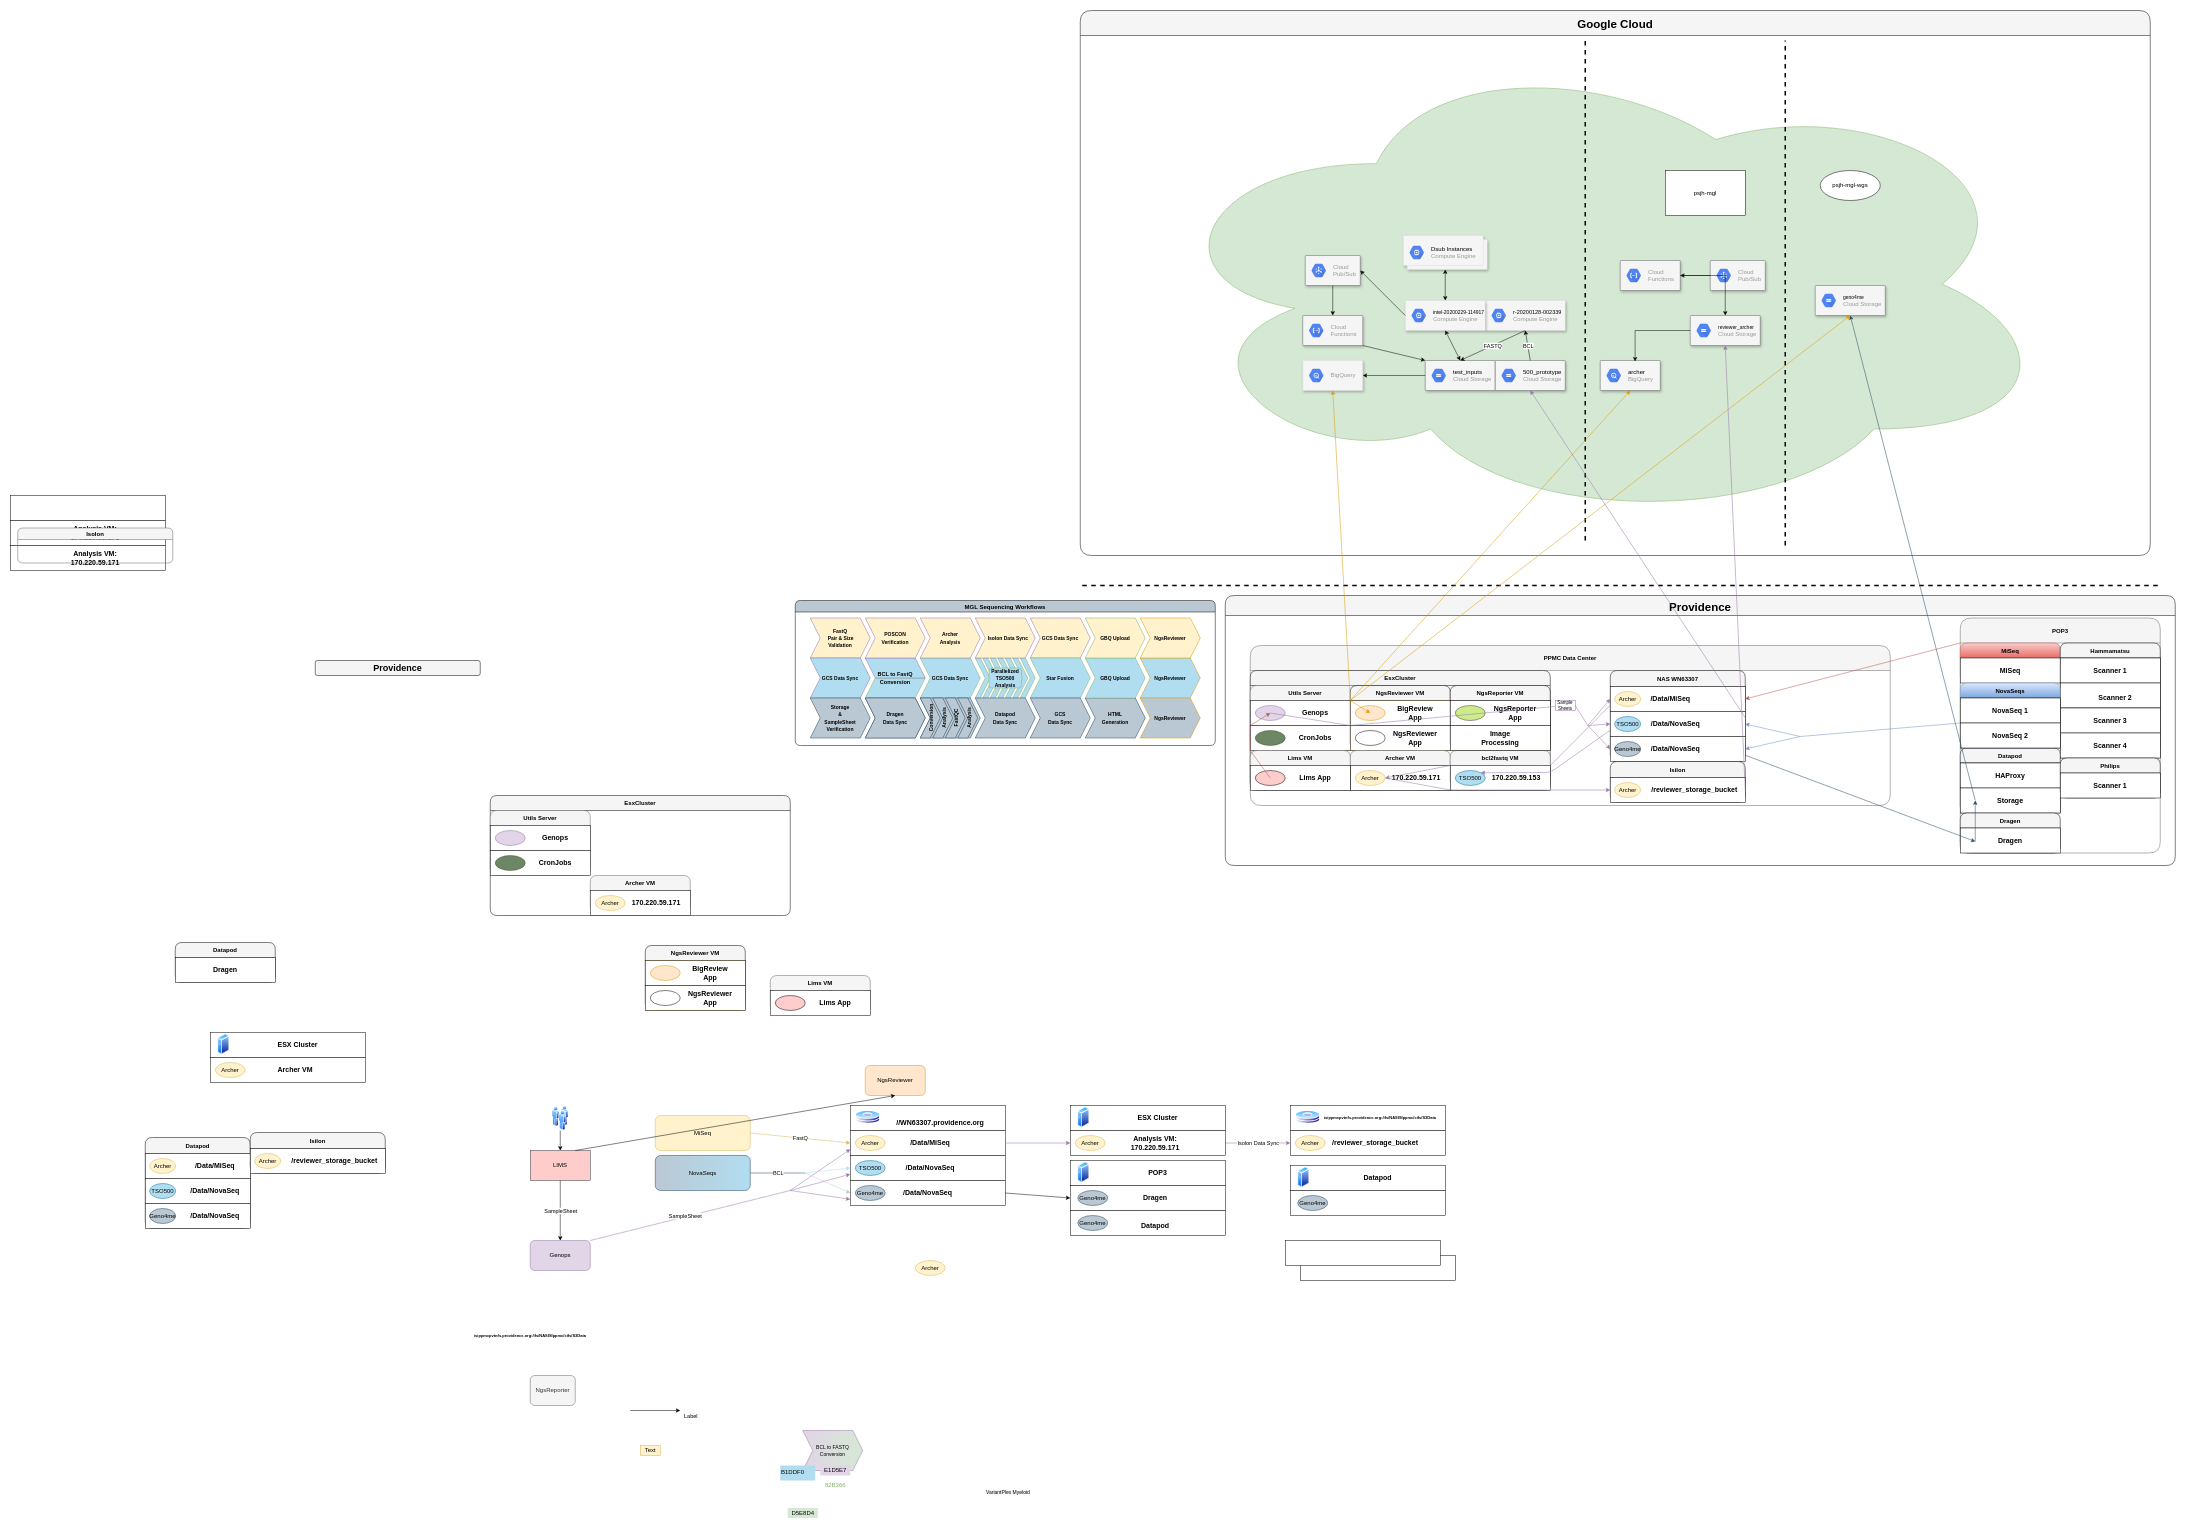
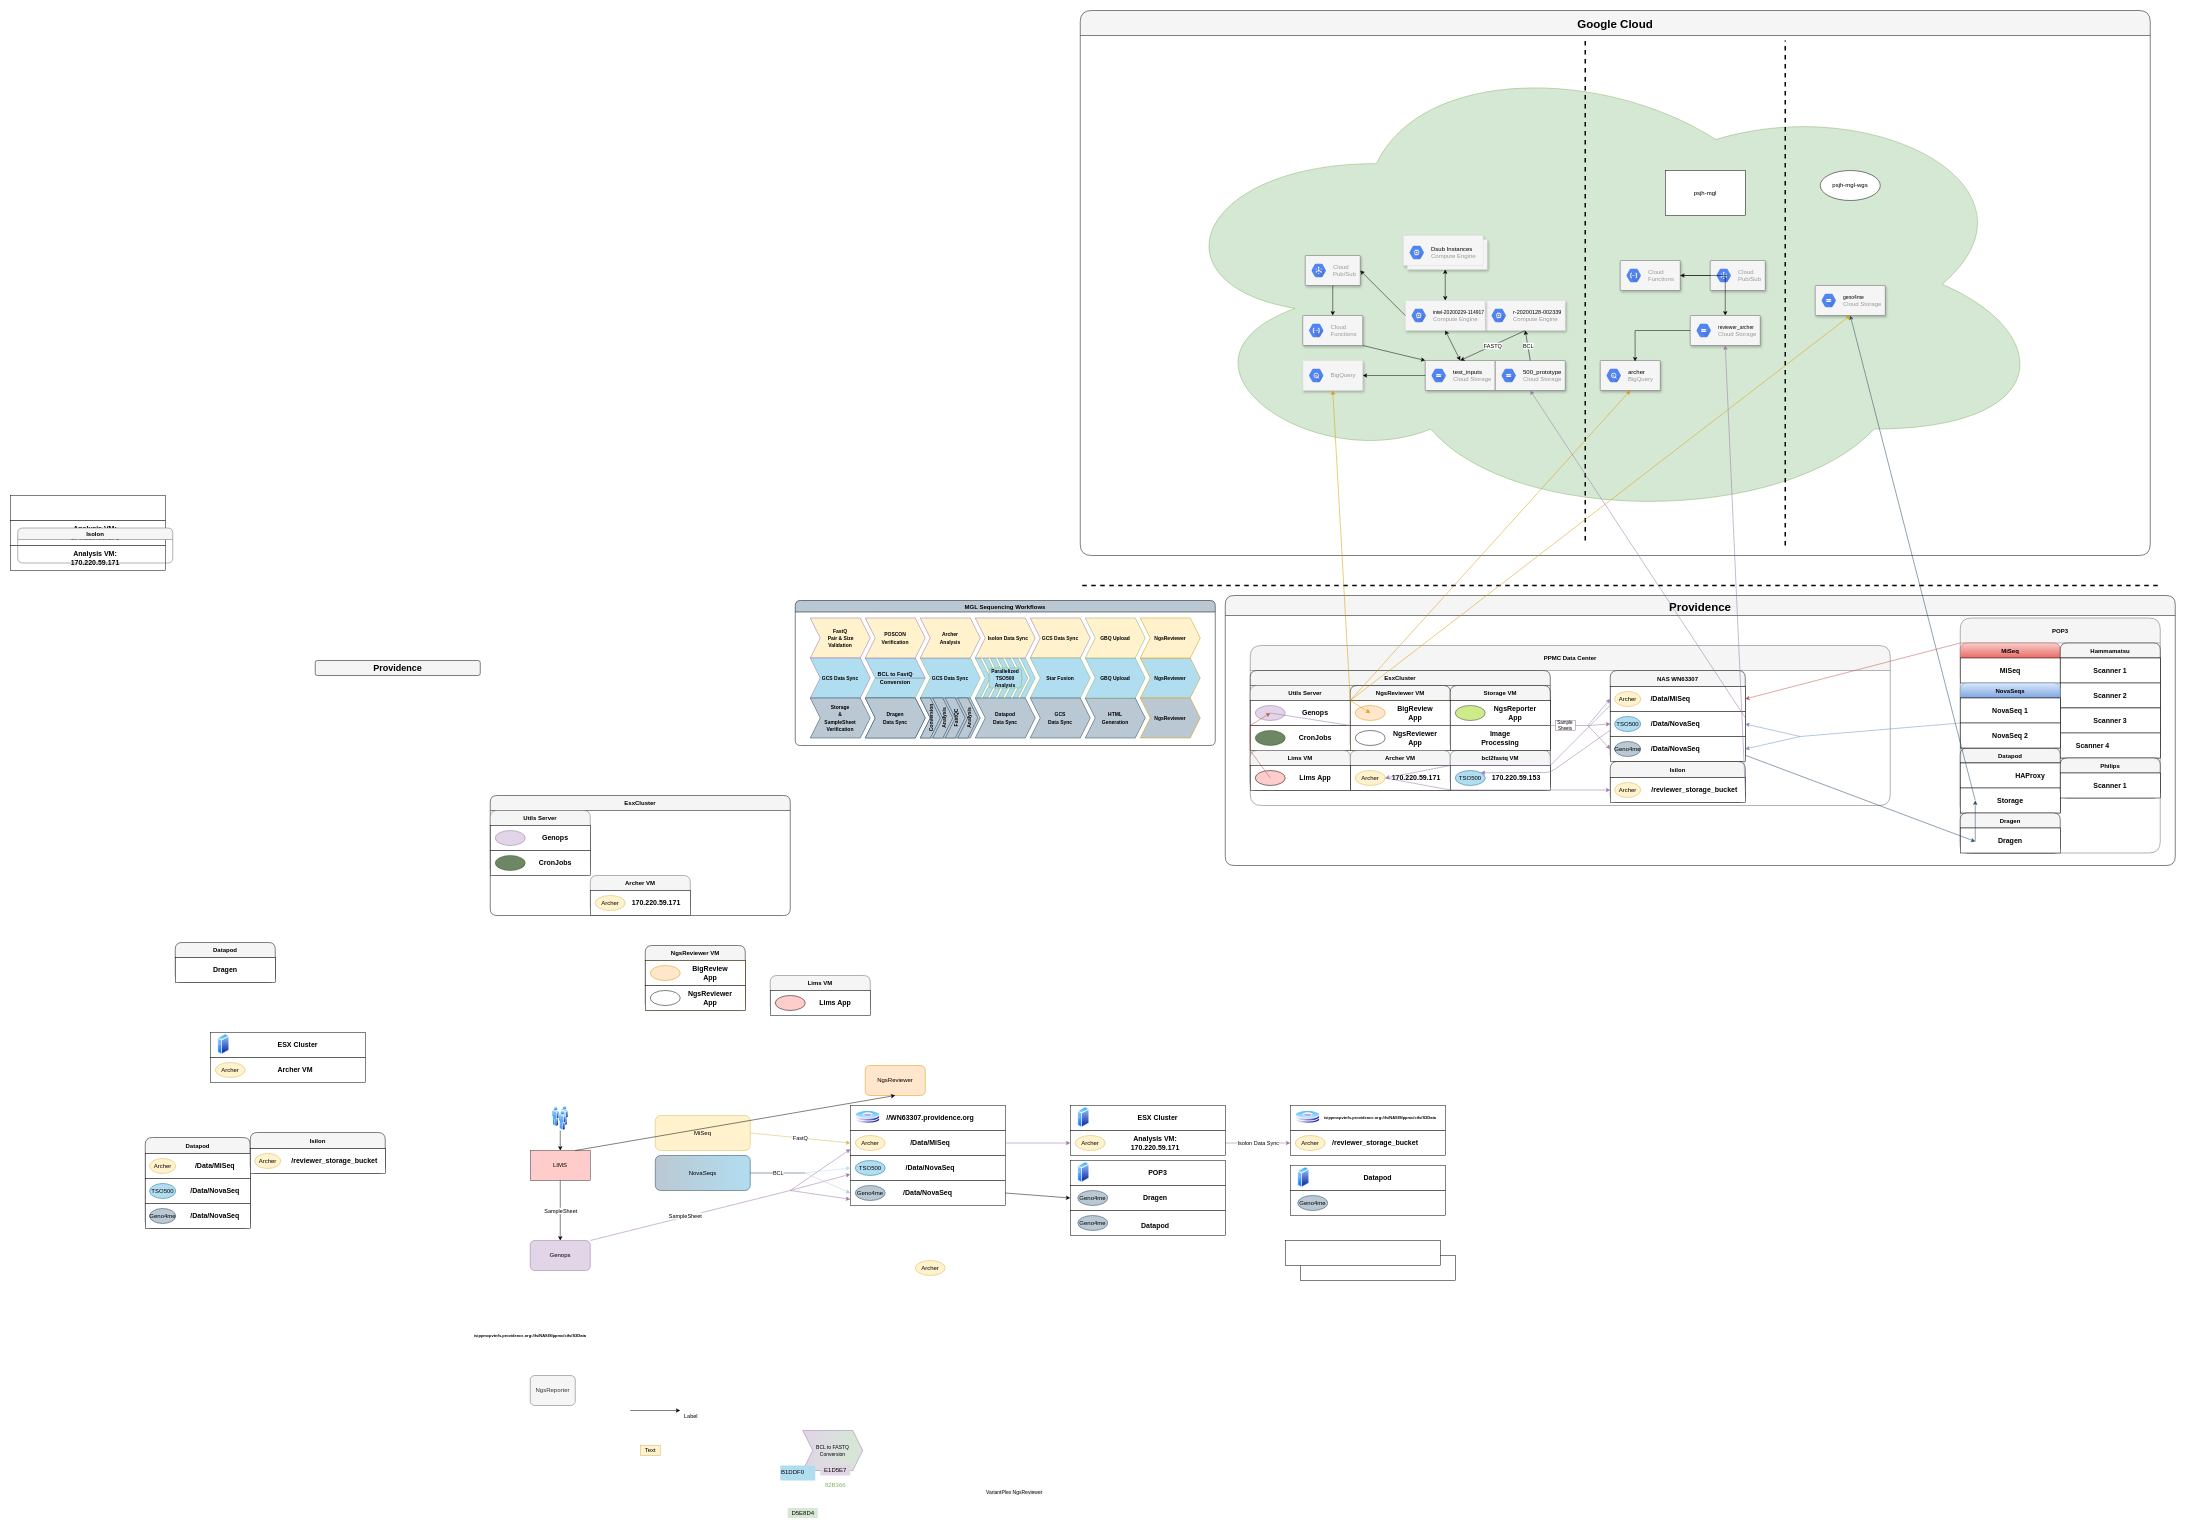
node "NgsReporter VM": label "NgsReporter VM" -> "Storage VM"
node "Scanner 2": moved (2115, 698) -> (2110, 695)
node "Sample Sheets": moved (1565, 705) -> (1565, 725)
node "Scanner 4": moved (2110, 745) -> (2093, 745)
node "HAProxy": moved (2010, 775) -> (2030, 775)
node "//WN63307.providence.org": moved (940, 1122) -> (930, 1117)
node "VariantPlex Myeloid": label "VariantPlex Myeloid" -> "VariantPlex NgsReviewer"
